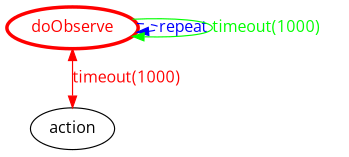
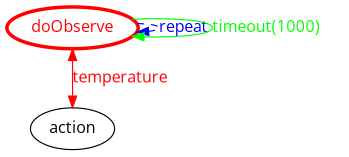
edge "doObserve" -- "action": label "timeout(1000)" -> "temperature"
